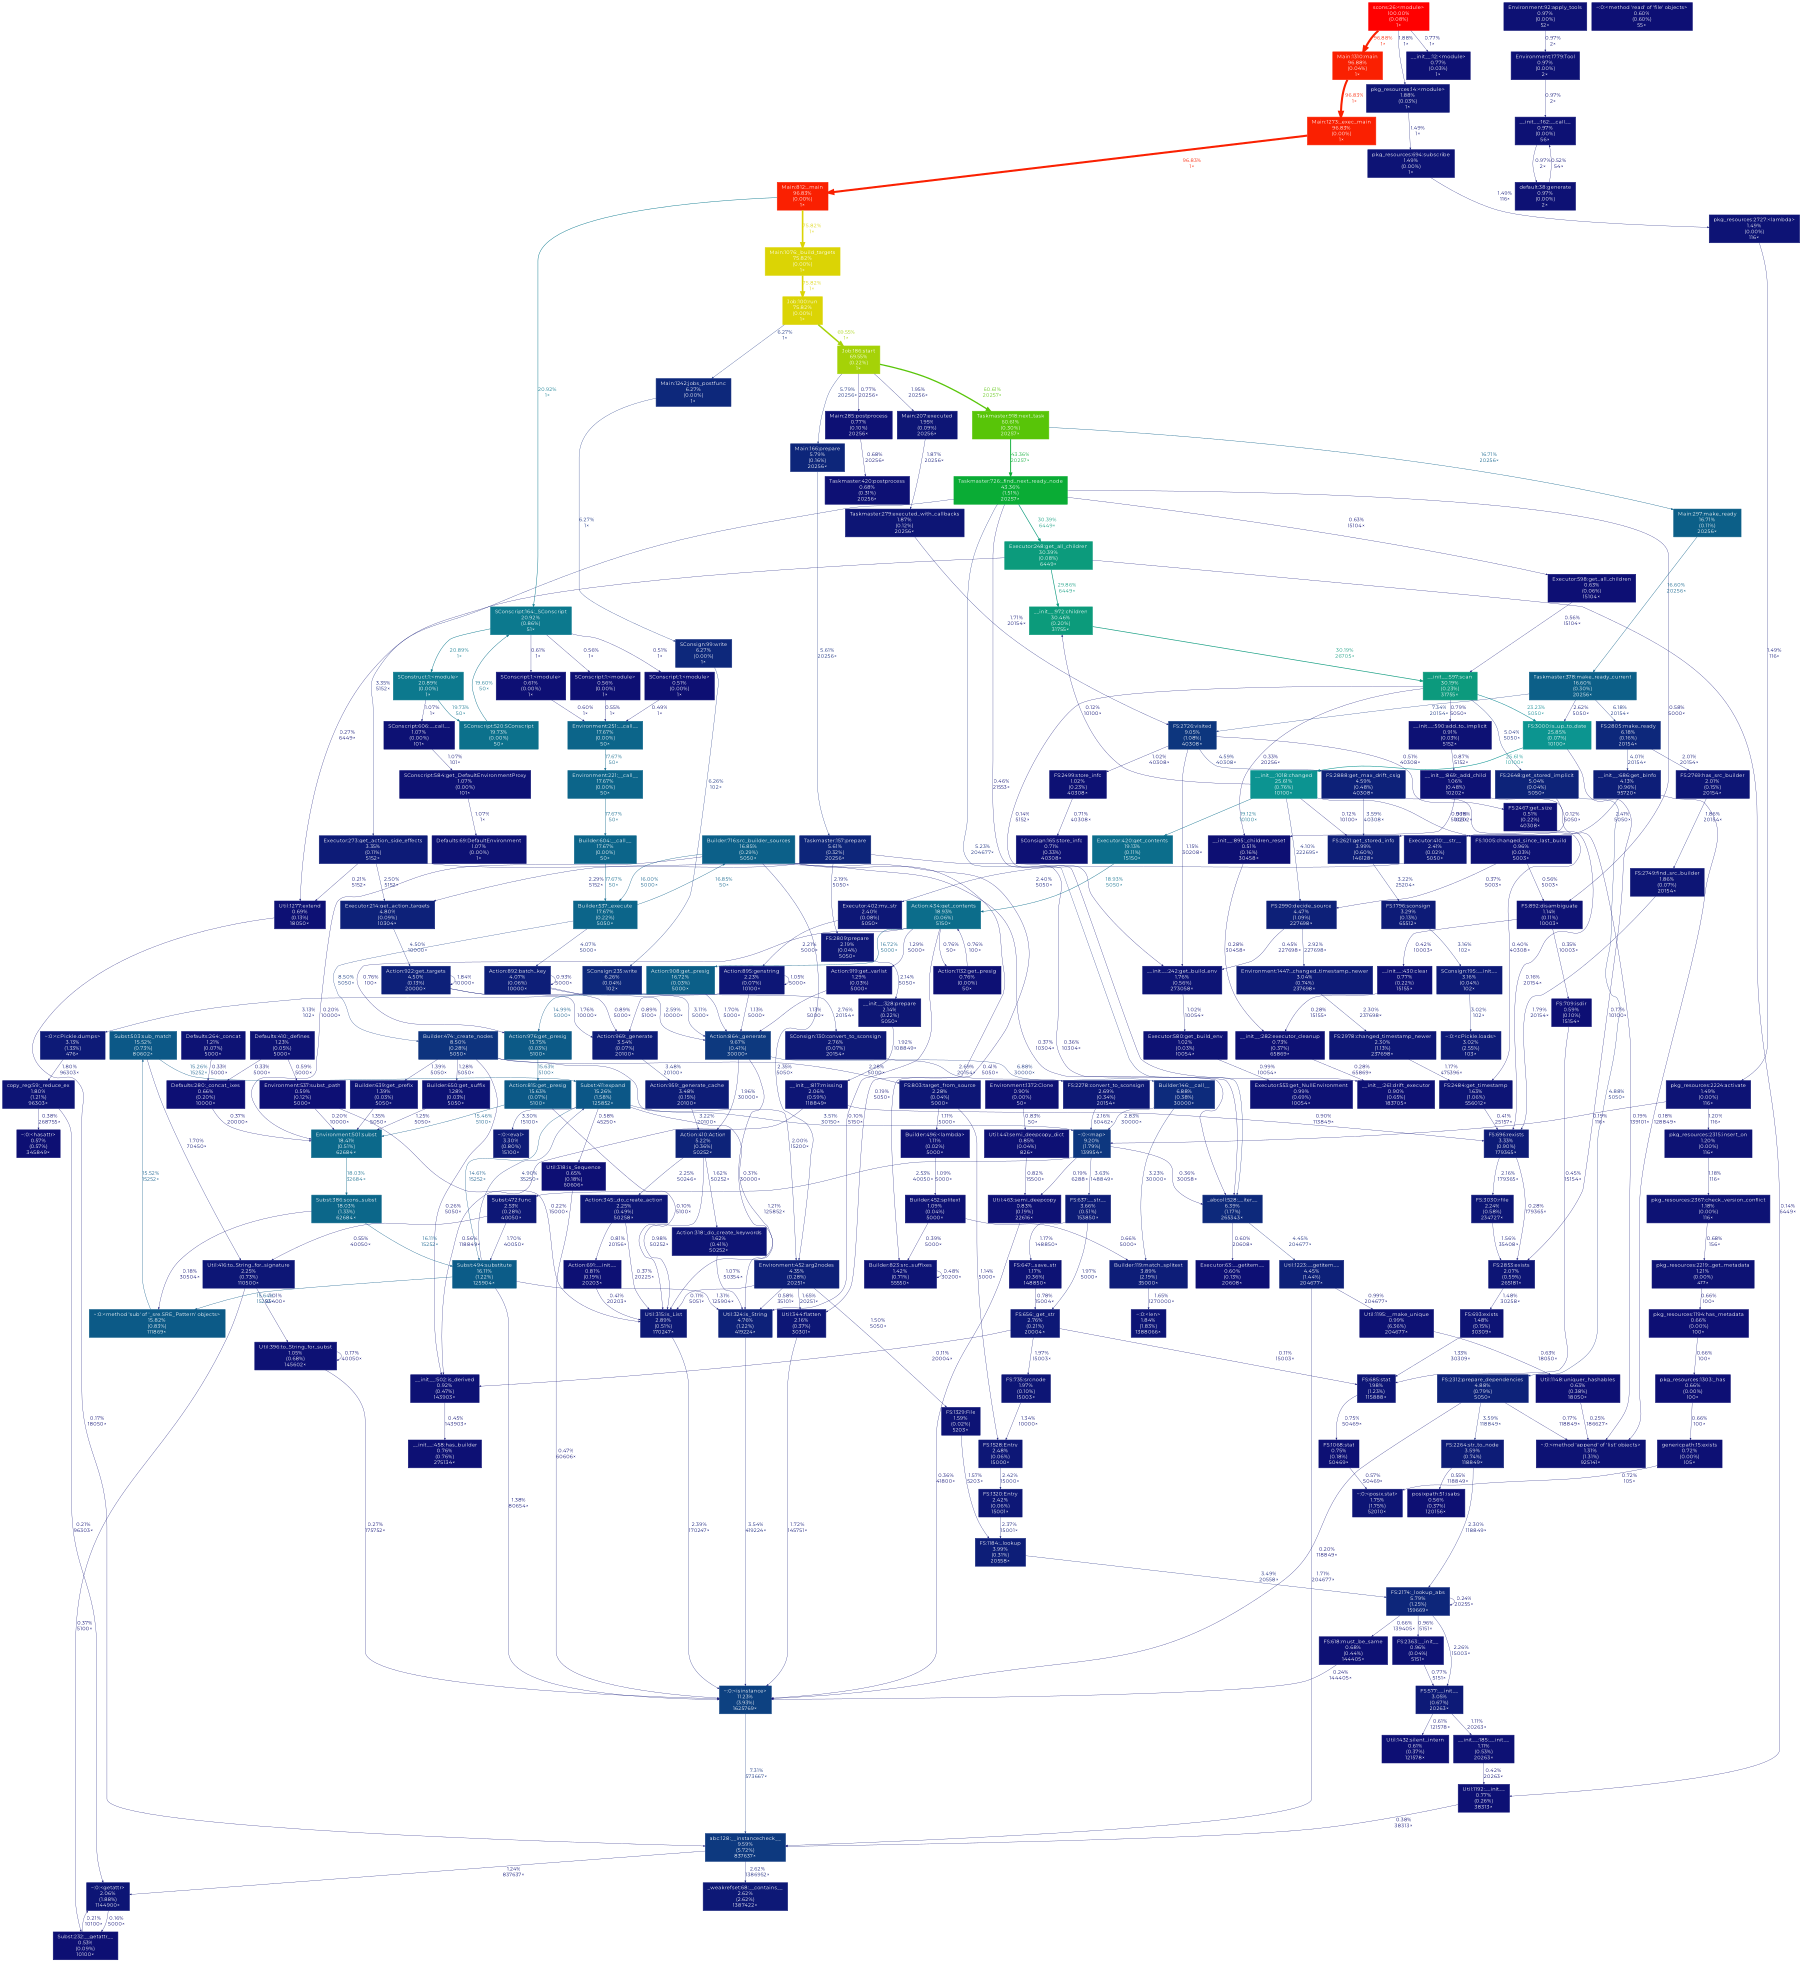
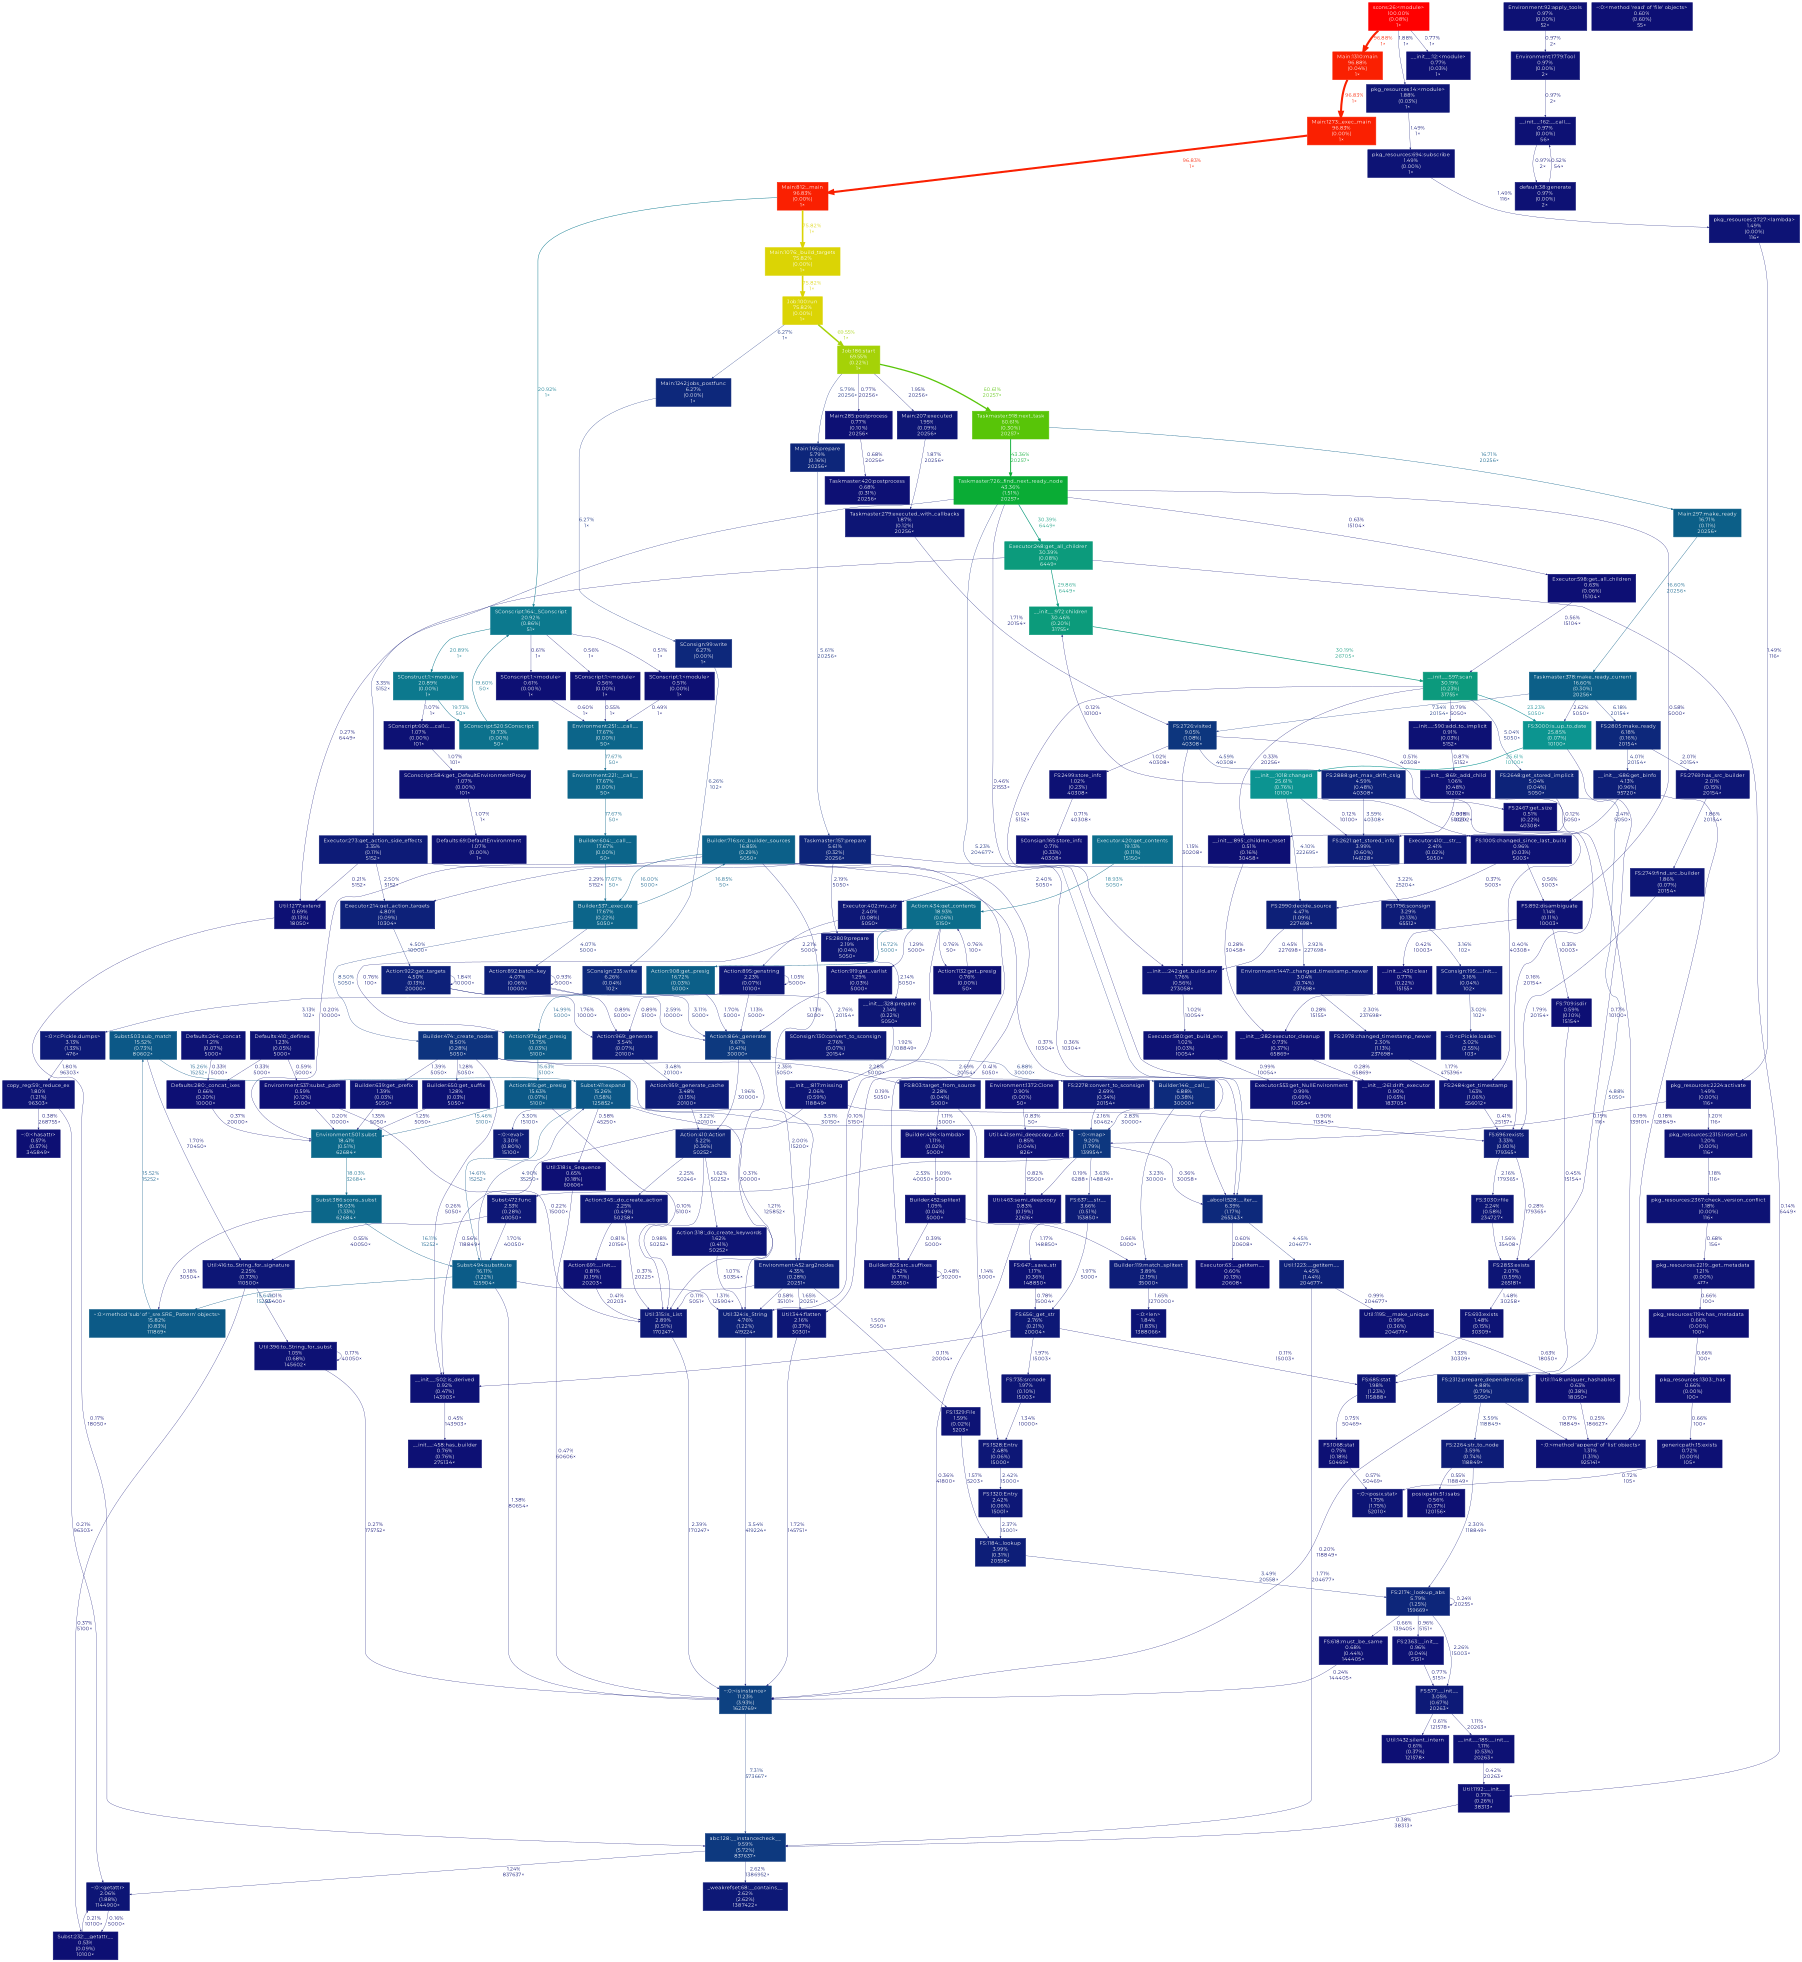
edge "__init__:1018:changed 25.61% (0.76%) 10100×" -> "Executor:420:get_contents 19.13% (0.11%) 15150×": removed, label "19.12% 10100×"
node "Util:1195:__make_unique 0.99% (6.36%) 204677×": label "Util:1195:__make_unique 0.99% (6.36%) 204677×" -> "Util:1195:__make_unique 0.99% (0.36%) 204677×"
